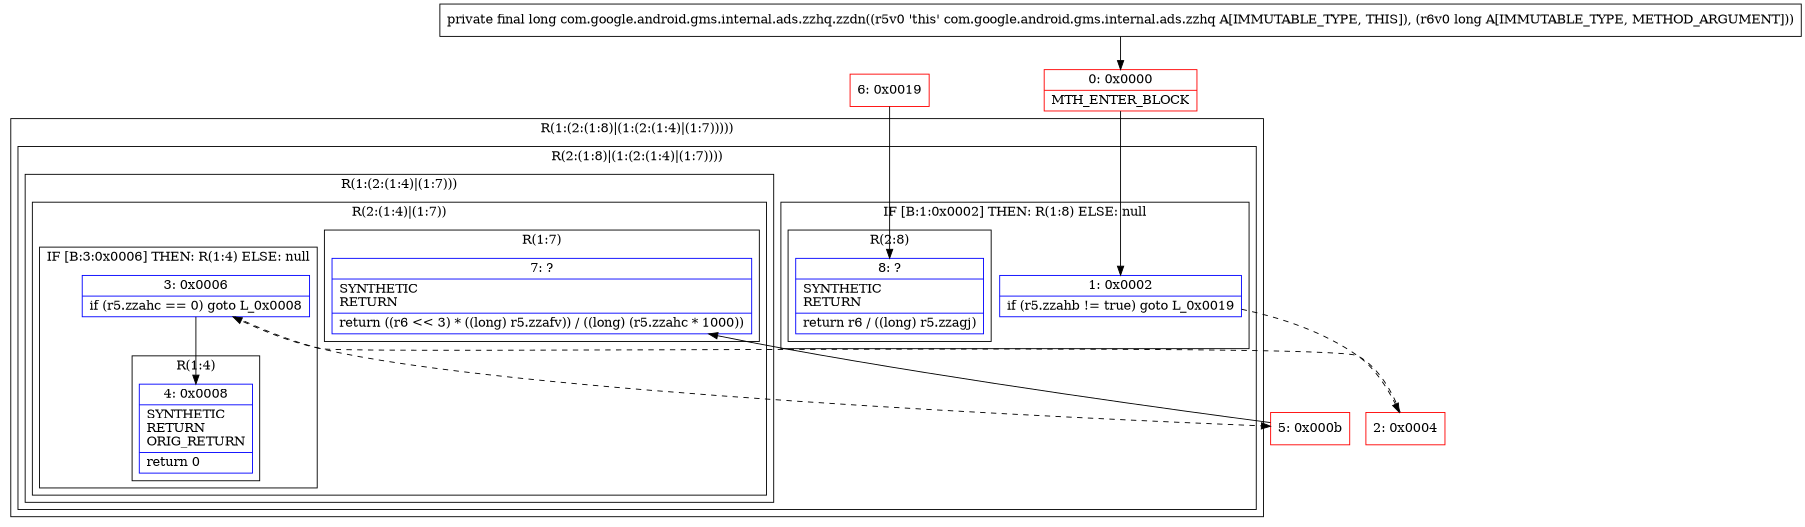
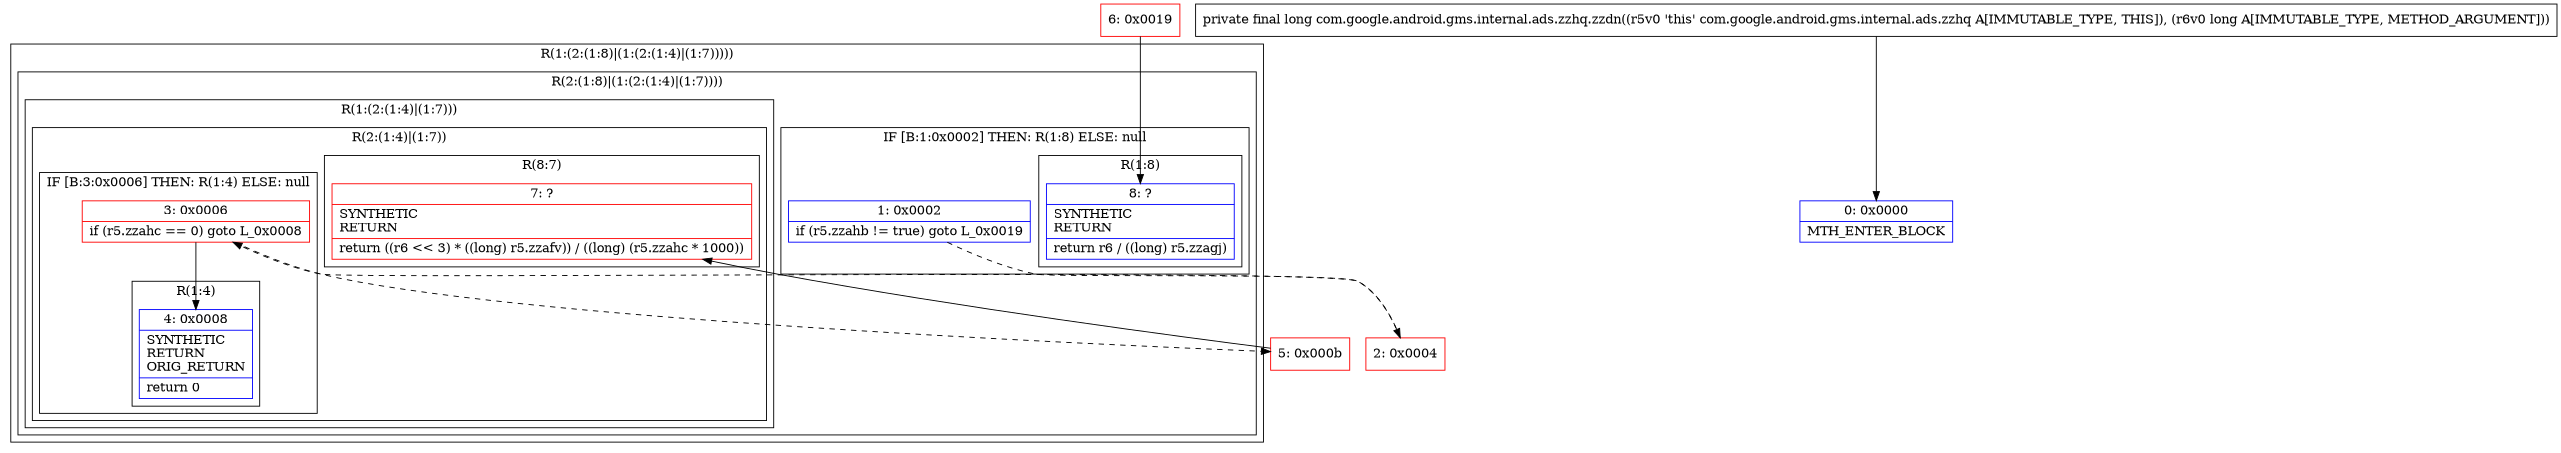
node "0: 0x0000": color red -> blue
edge "0: 0x0000" -> "1: 0x0002": removed
cluster "R(1:7)": label "R(1:7)" -> "R(8:7)"
cluster "R(2:8)": label "R(2:8)" -> "R(1:8)"
node "3: 0x0006": color blue -> red
node "7: ?": color blue -> red
